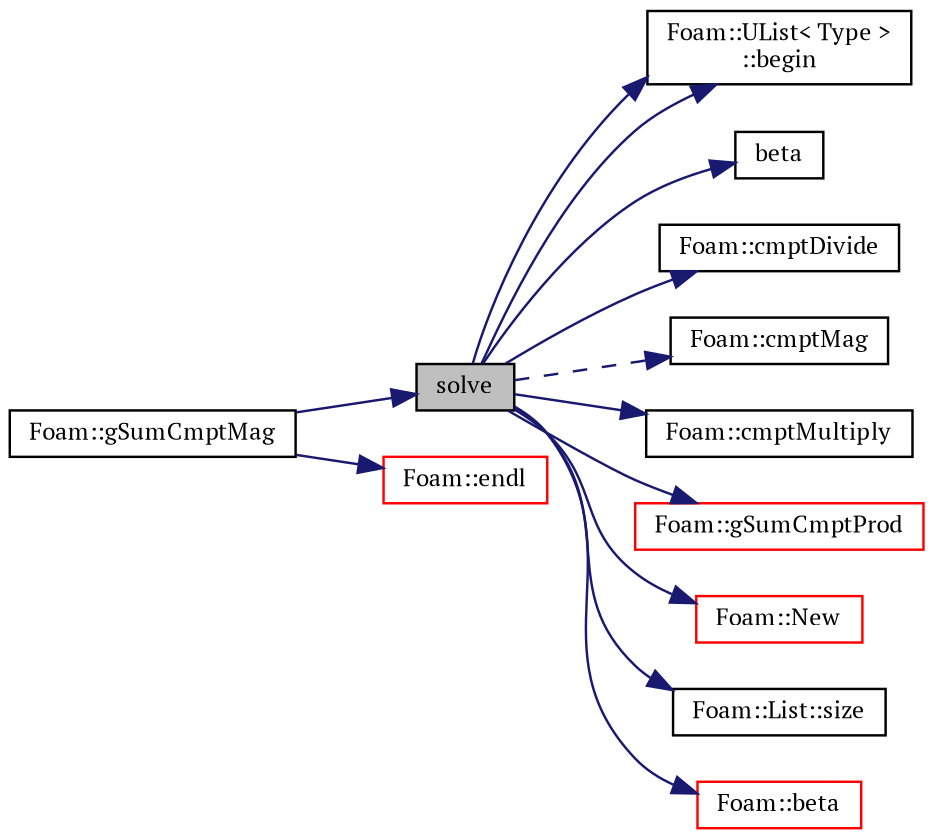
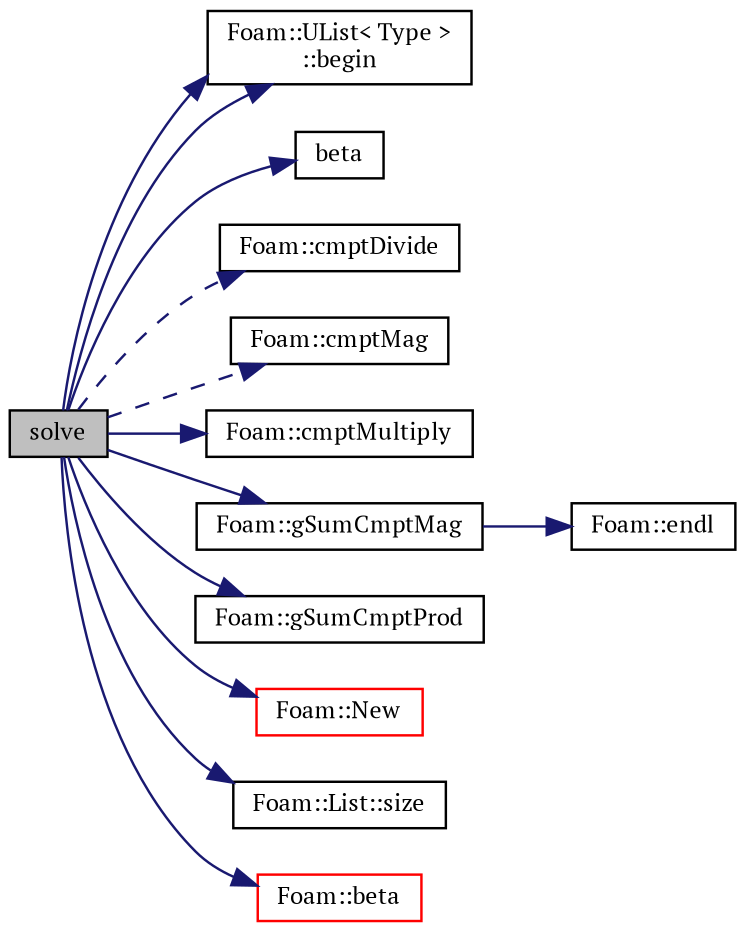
edge "solve" -> "Foam::cmptDivide": style solid -> dashed
edge "Foam::gSumCmptMag" -> "solve": reversed
node "Foam::endl": color red -> black
node "Foam::gSumCmptProd": color red -> black
